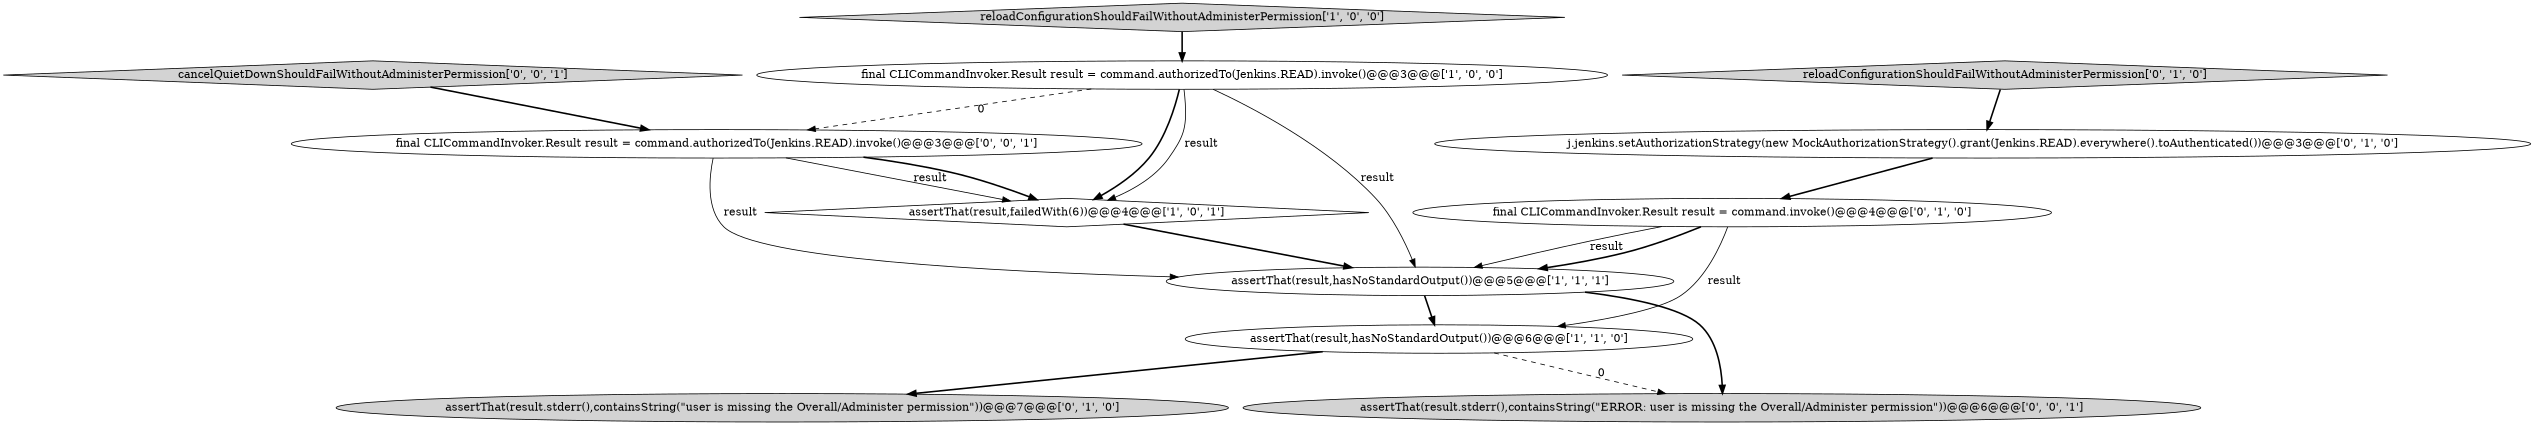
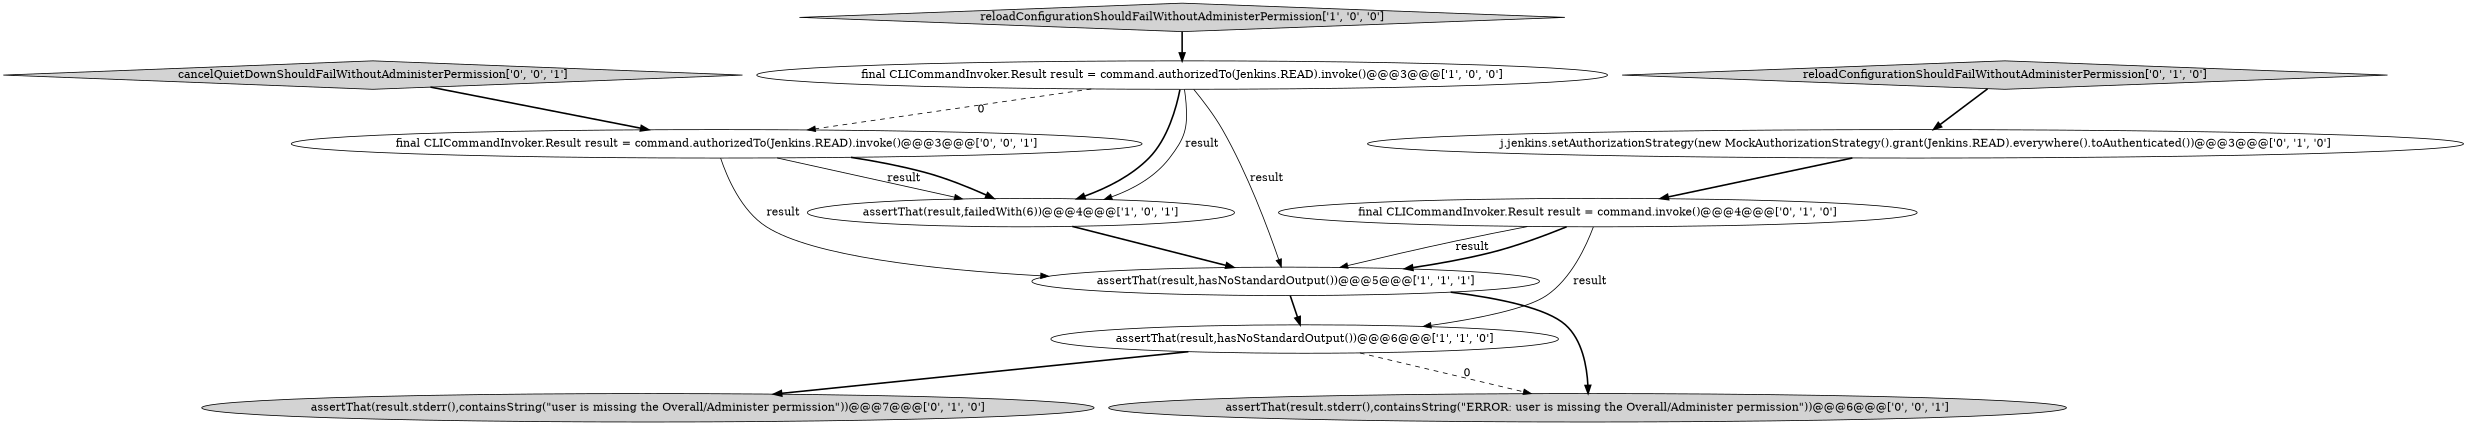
node "assertThat(result,failedWith(6))@@@4@@@['1', '0', '1']": shape diamond -> ellipse
